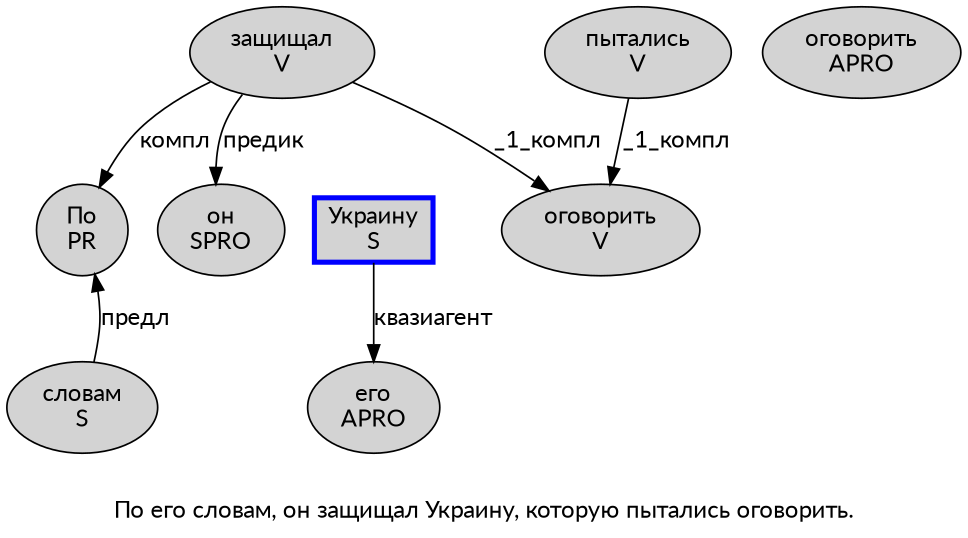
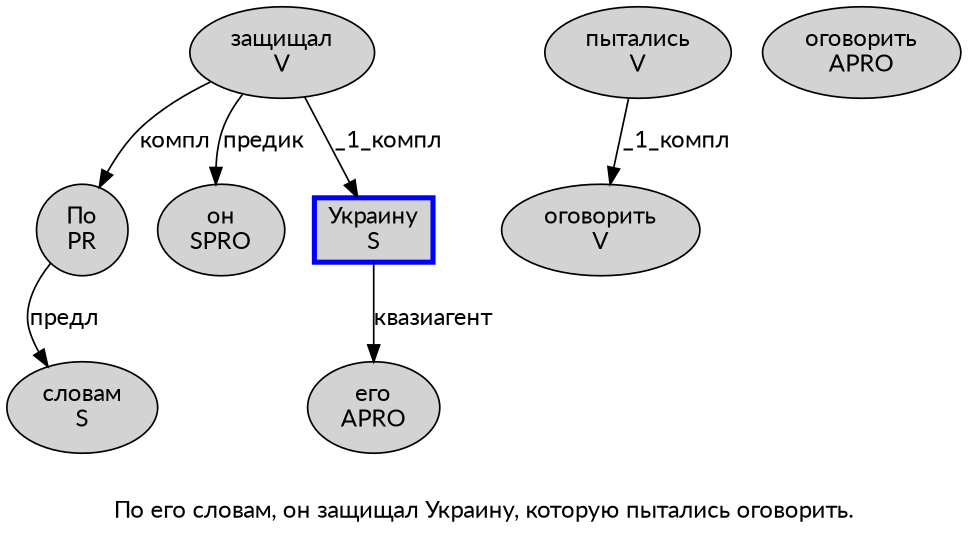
edge "защищал V" -> "оговорить V": now "защищал V" -> "Украину S"
edge "словам S" -> "По PR": reversed
